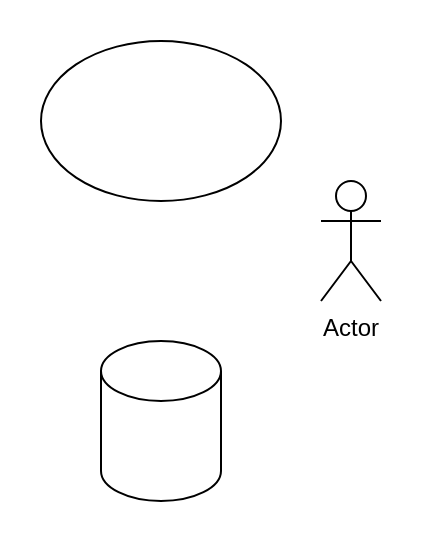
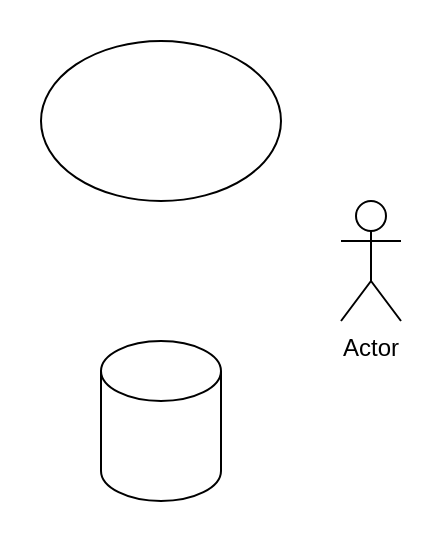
node "Actor": moved (351, 241) -> (371, 261)
